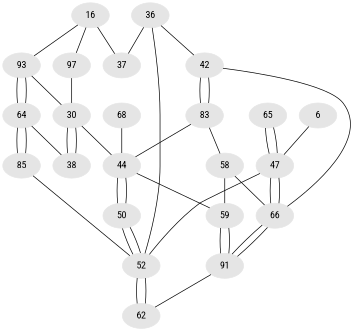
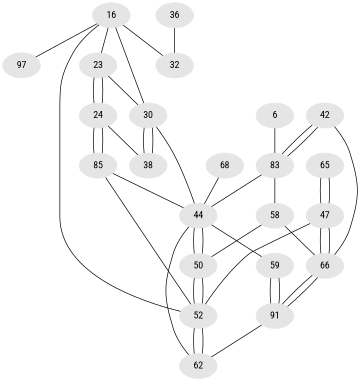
edge "36" -- "42": removed
node "93": label "93" -> "23"
node "37": label "37" -> "32"
edge "97" -- "30": now "16" -- "30"
node "64": label "64" -> "24"
edge "36" -- "52": now "16" -- "52"
edge "6" -- "47": now "6" -- "83"
edge "58" -- "59": now "58" -- "50"
edge "85" -- "44": added
edge "44" -- "62": added
